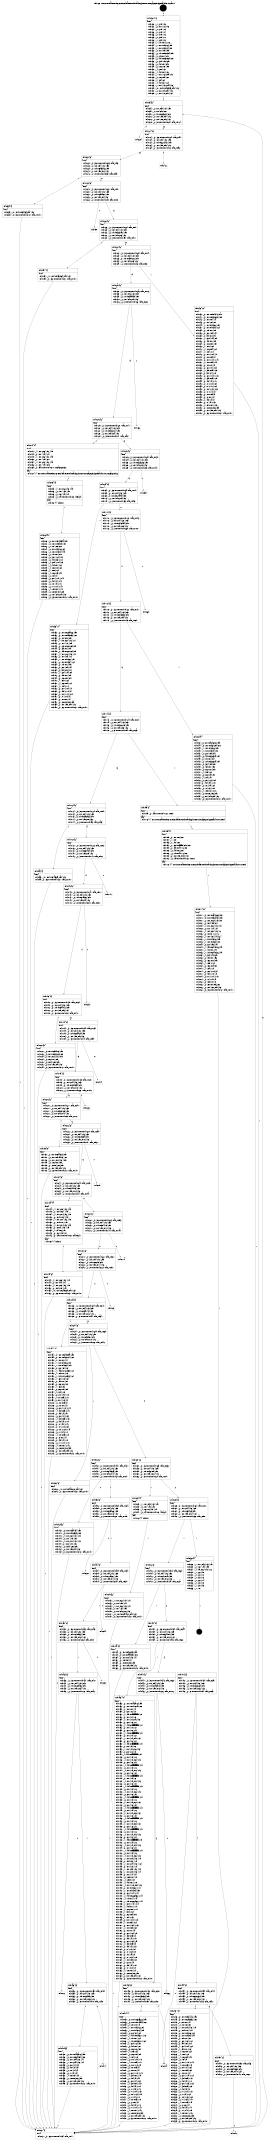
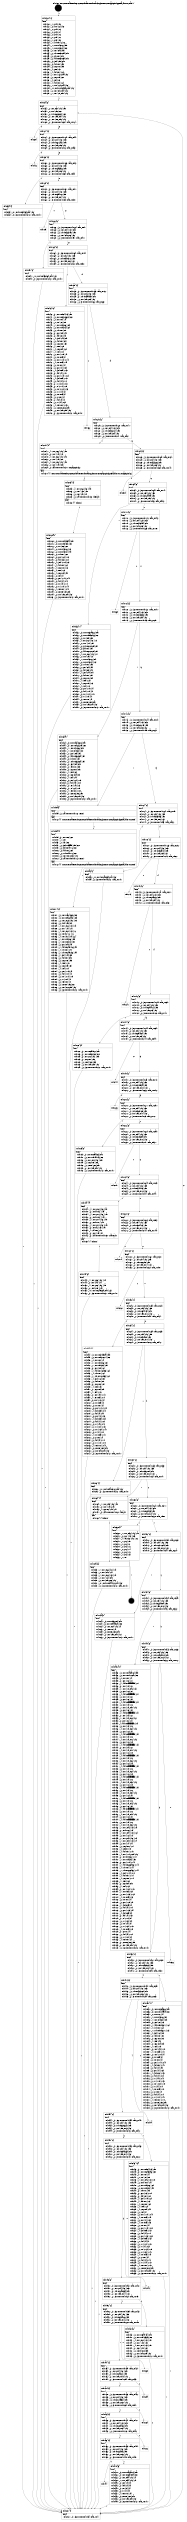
edge "0x40195c [28]" -> "0x40240a": now "0x40195c [28]" -> "0x401978 [28]"
edge "0x4019b0 [28]" -> "0x4019cc [28]": added, label "3"
